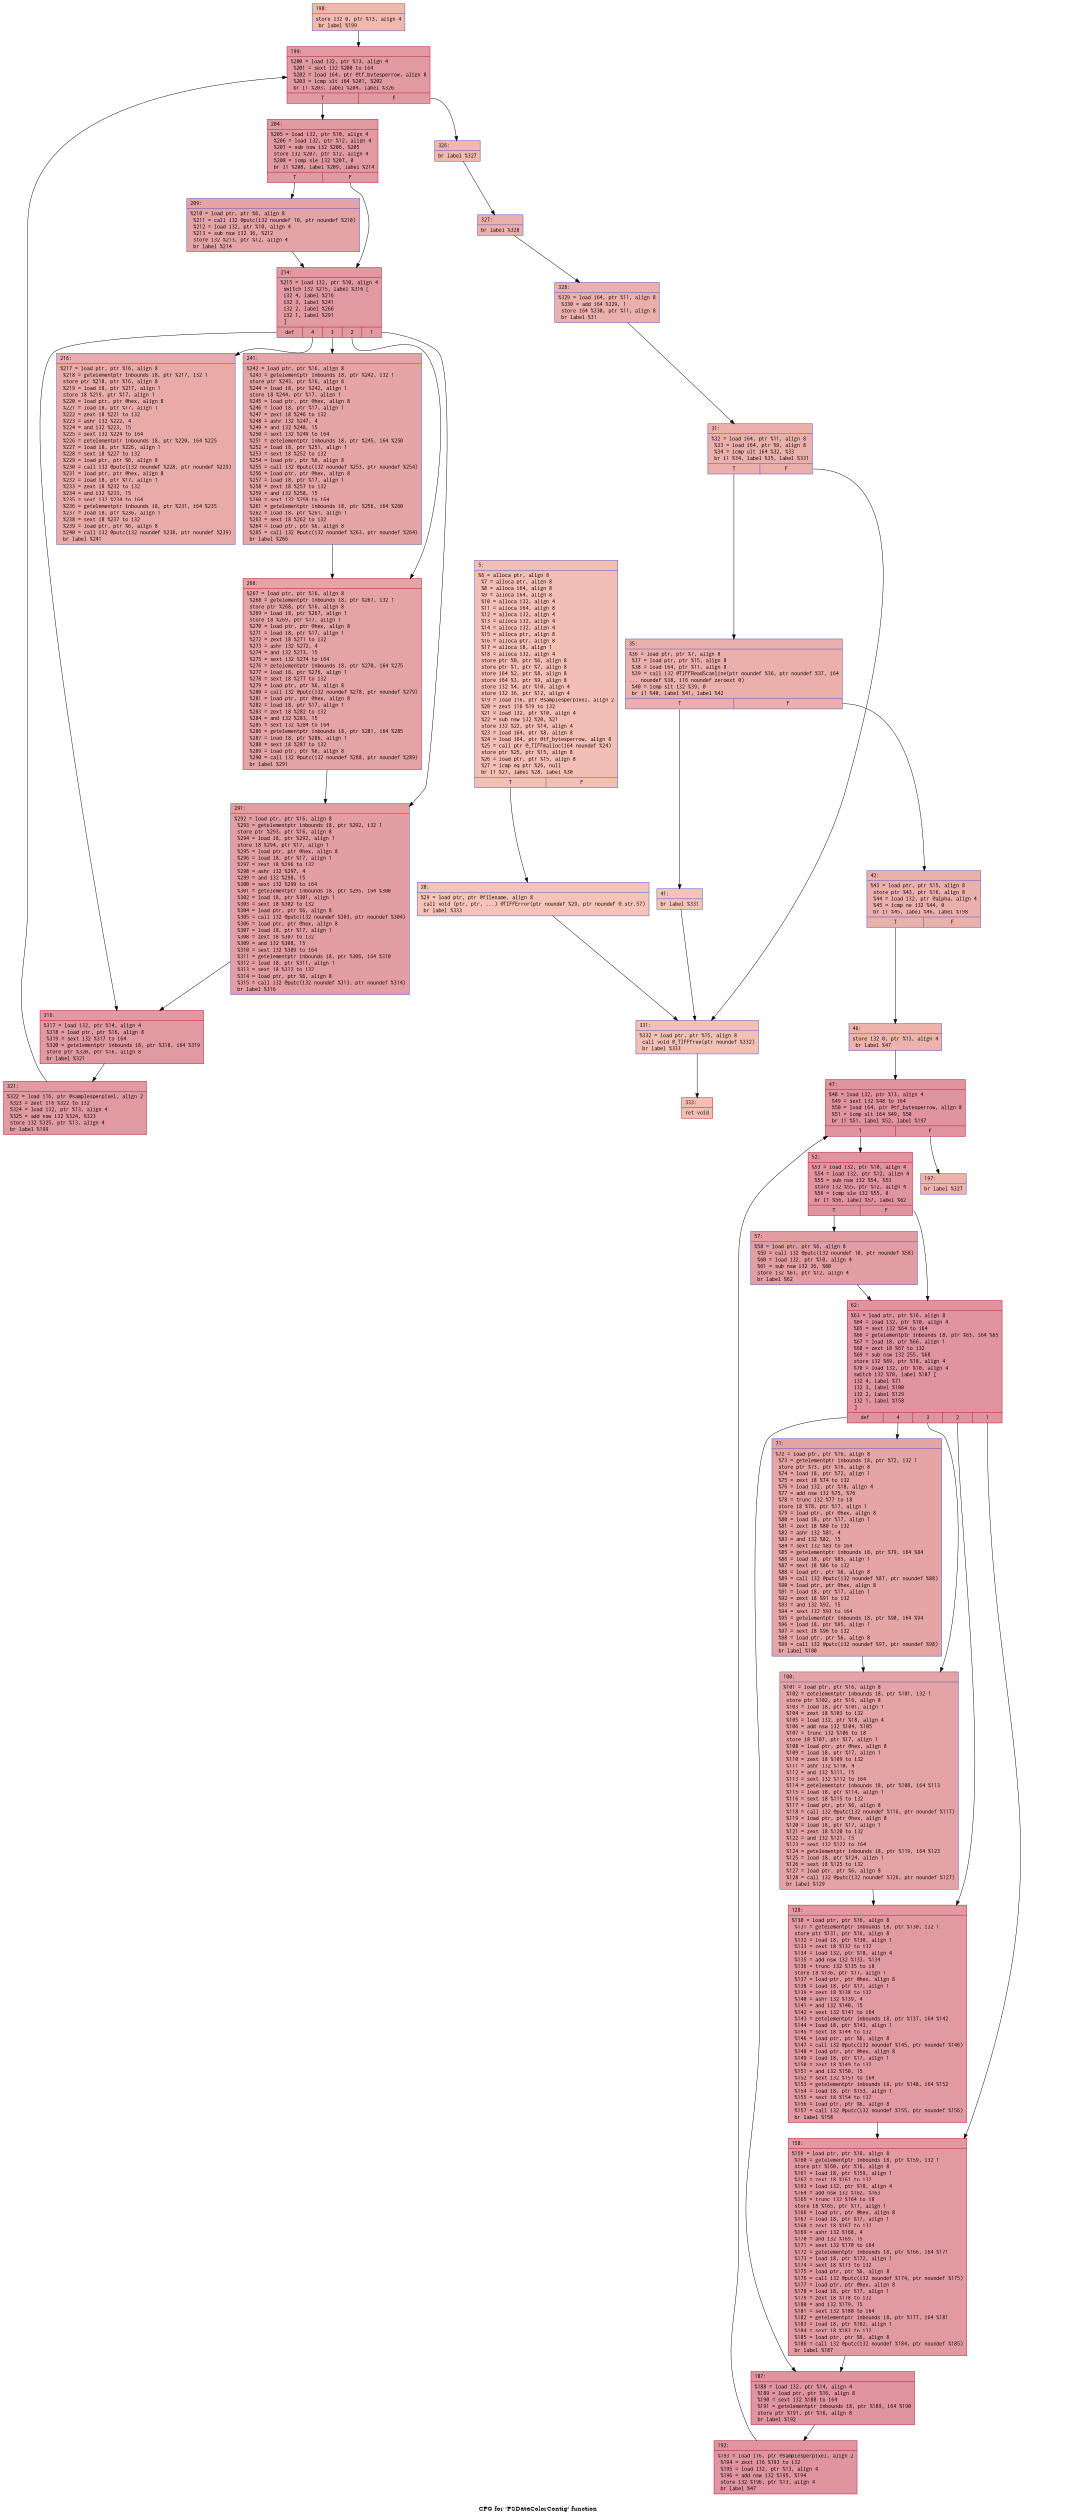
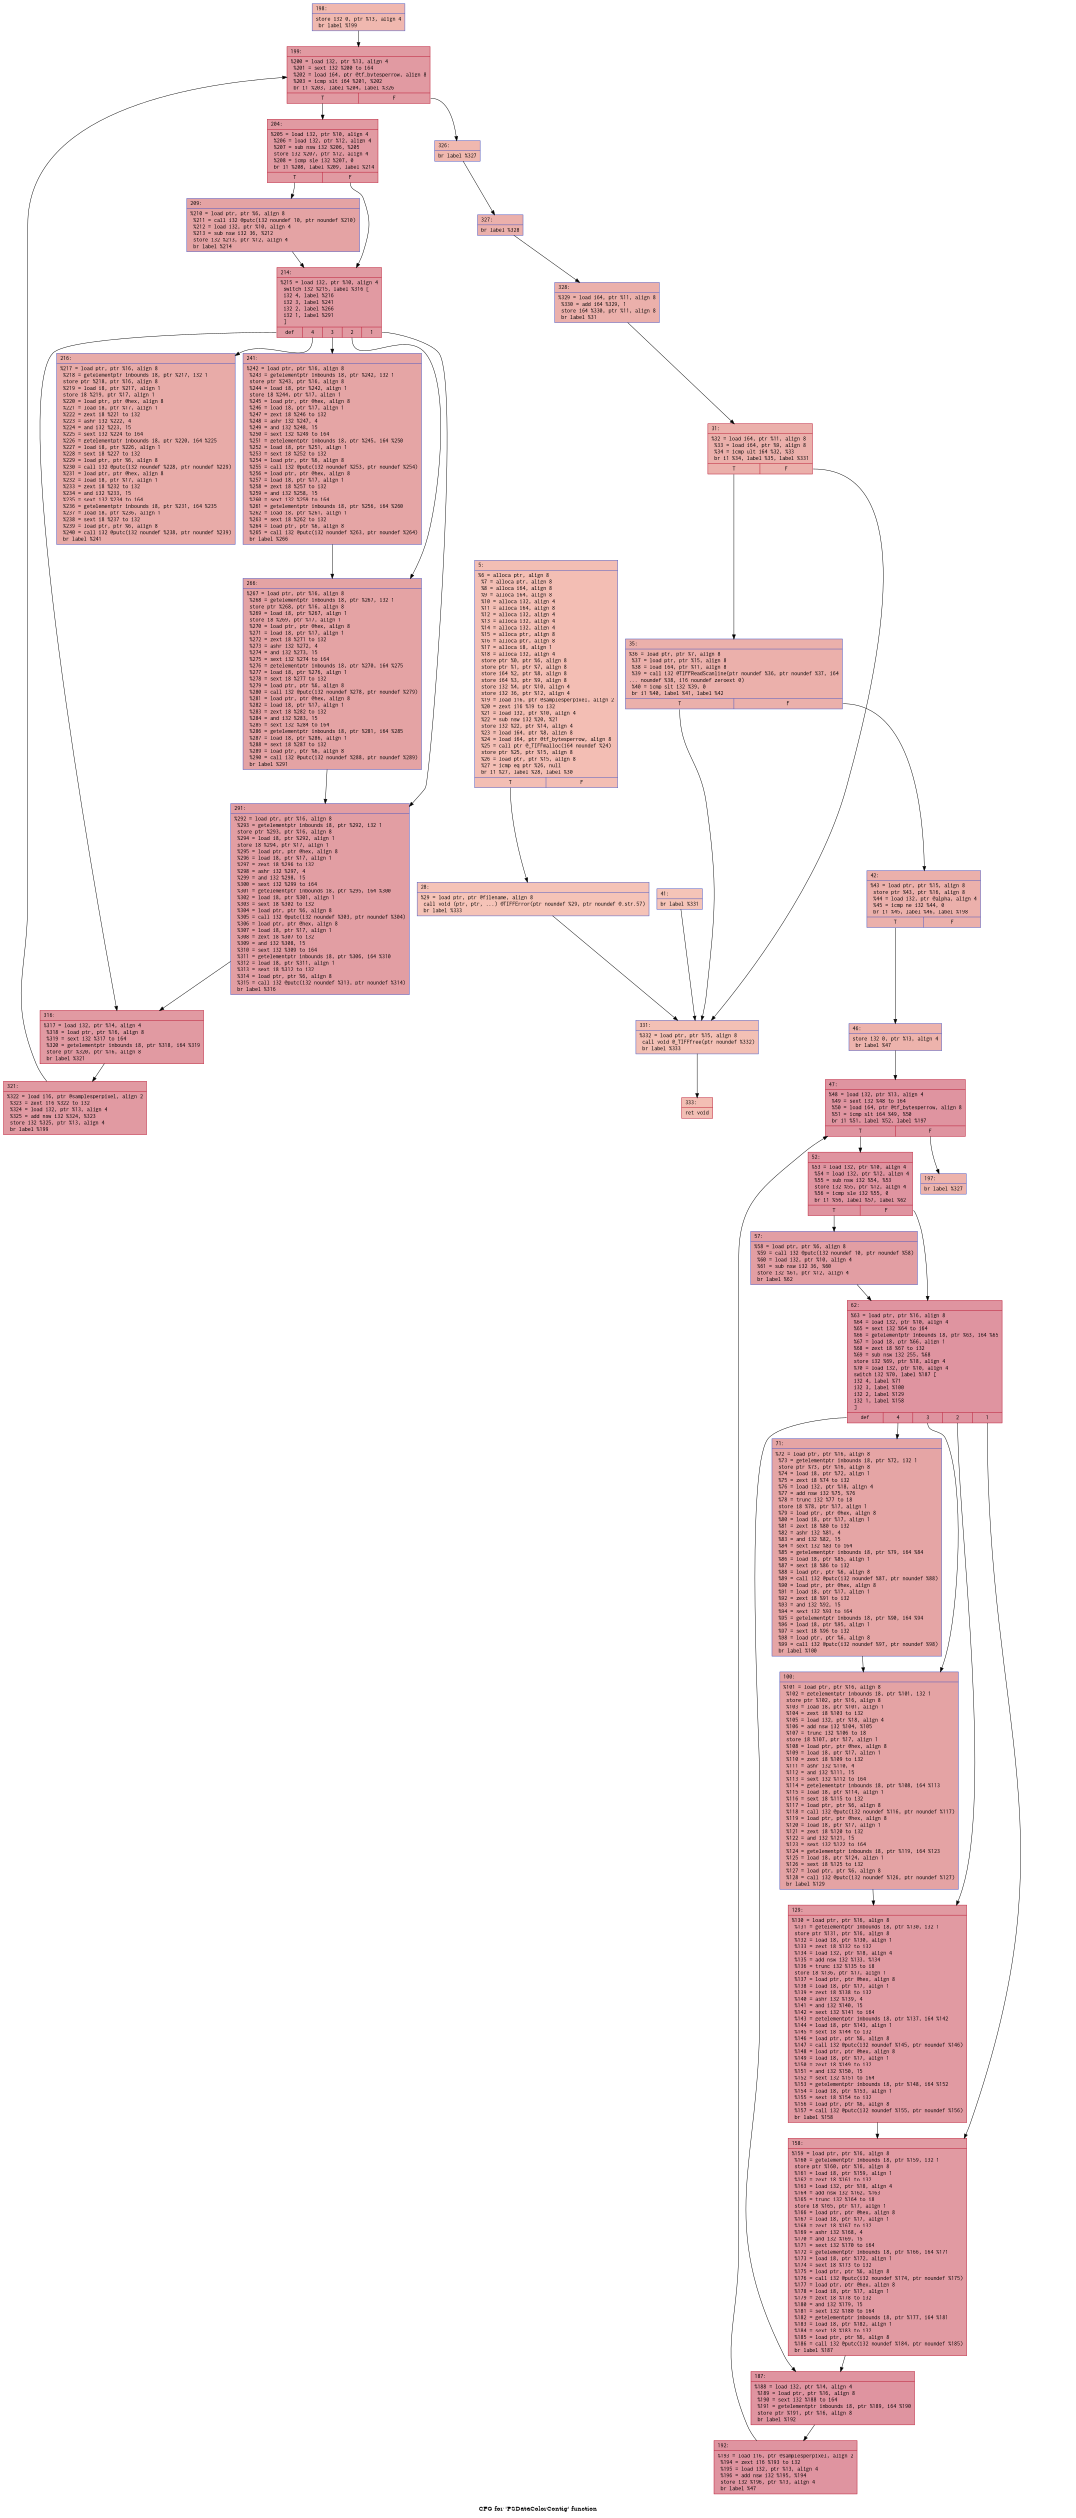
node "31:": color #3d50c3ff -> #b70d28ff
node "266:": color #b70d28ff -> #3d50c3ff
edge "35:" -> "41:": now "35:" -> "331:"
